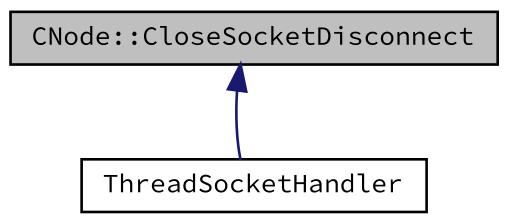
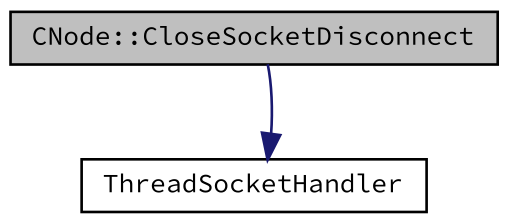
edge "ThreadSocketHandler" -> "CNode::CloseSocketDisconnect": reversed
